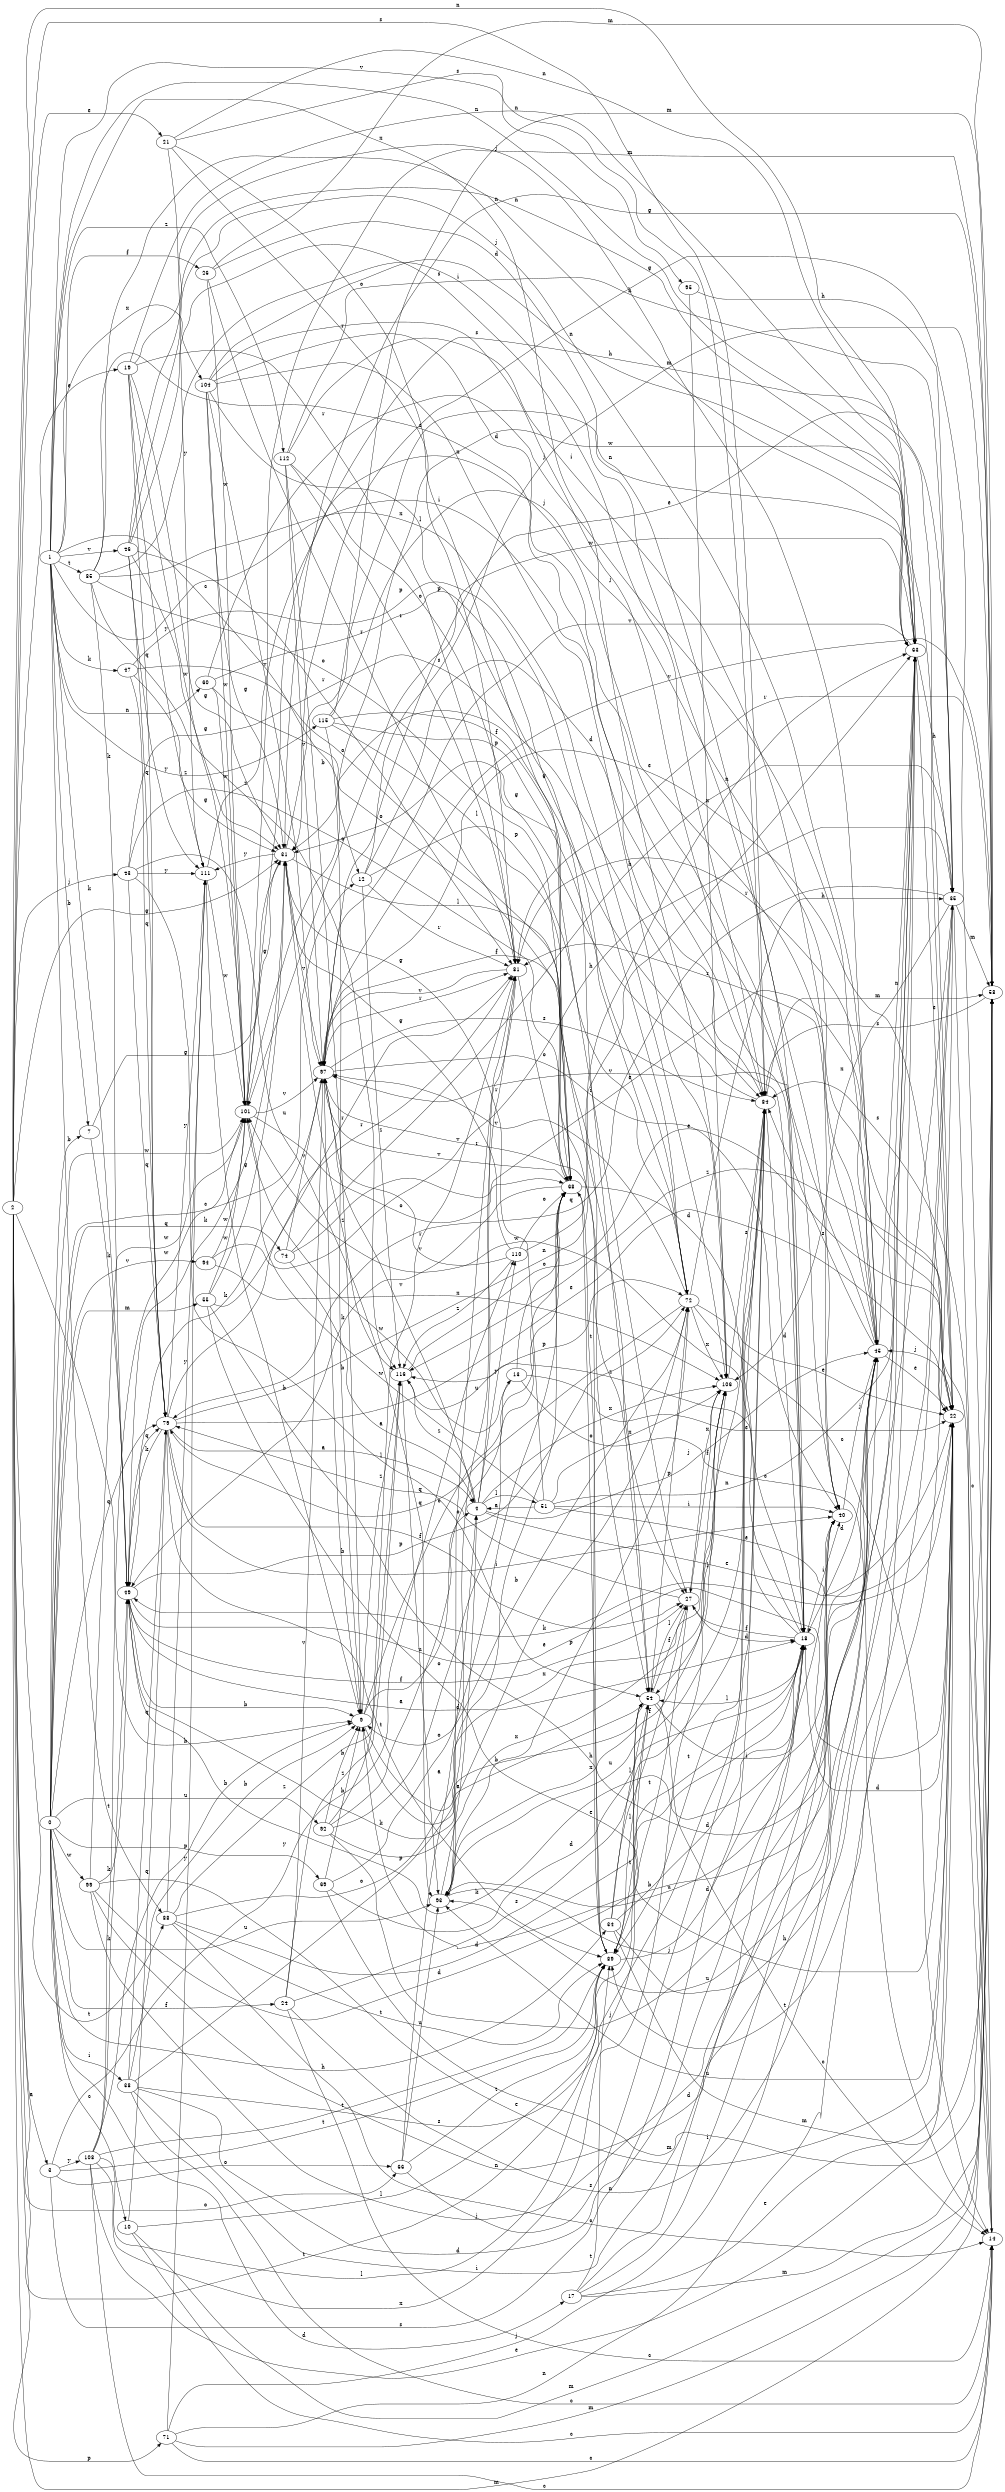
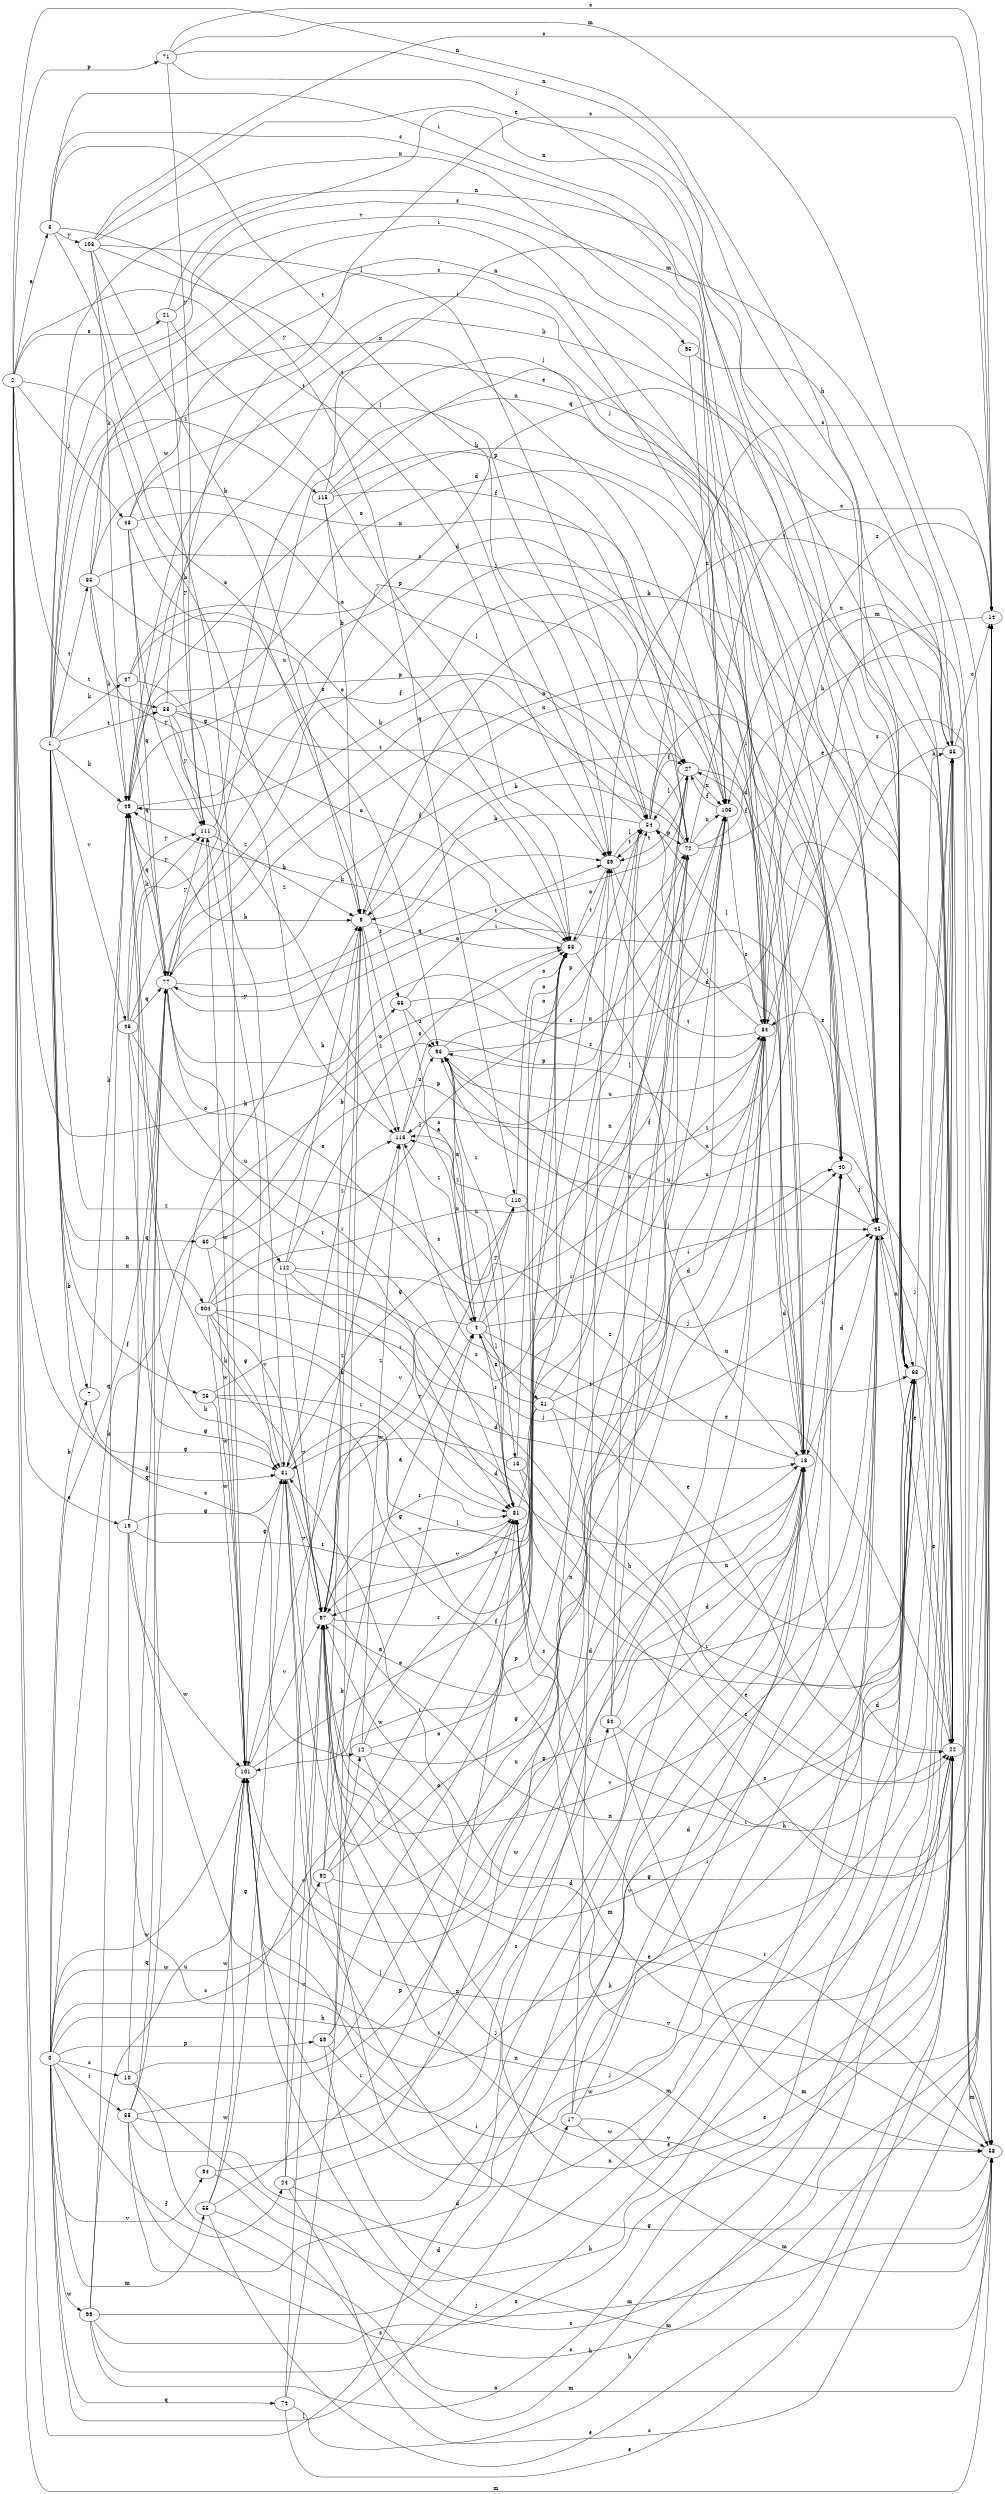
edge "3" -> "40": added, label "i"
node "104": label "104" -> "904"
edge "21" -> "81": removed, label "r"
edge "68" -> "97": now "14" -> "97"
node "79": label "79" -> "77"
edge "0" -> "17": label "d" -> "l"
